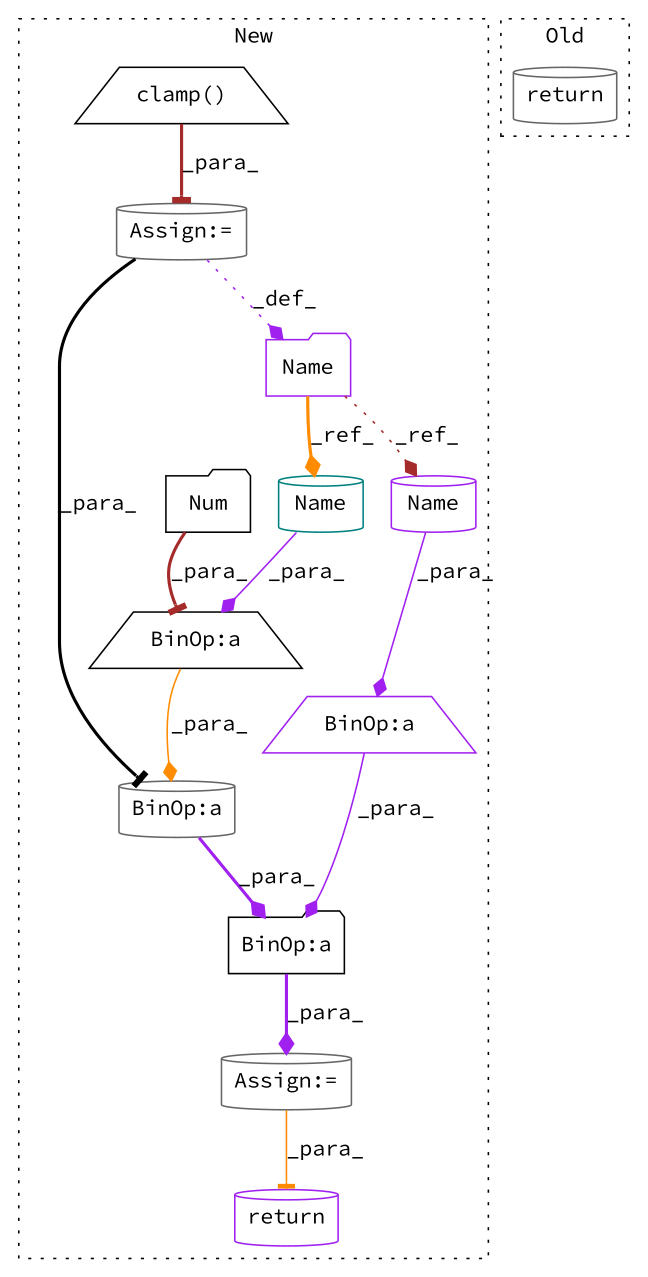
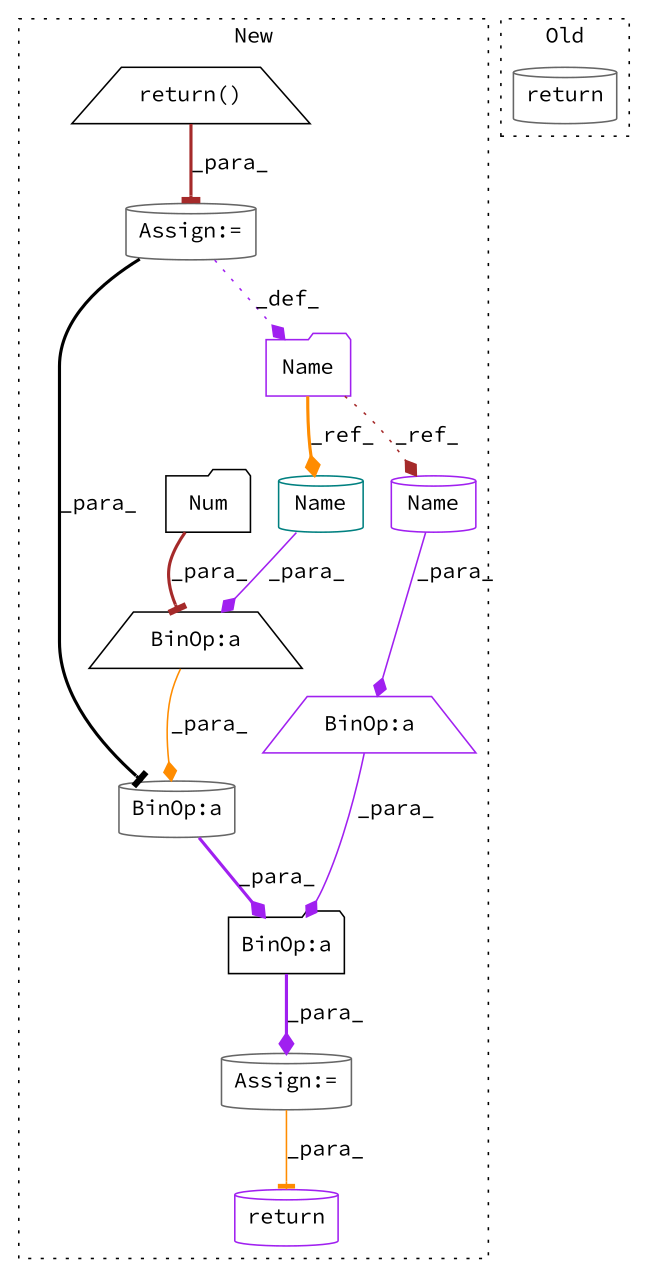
node "clamp()": label "clamp()" -> "return()"
